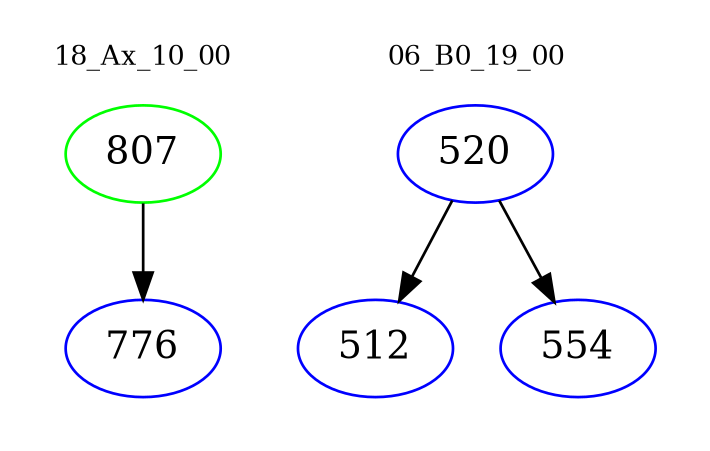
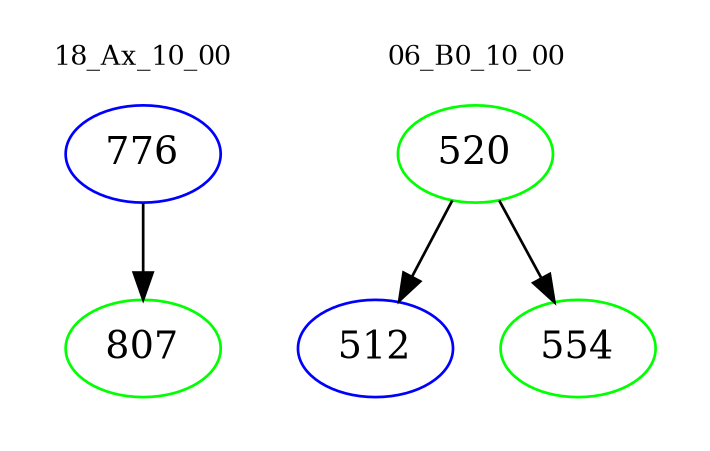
cluster "06_B0_19_00": label "06_B0_19_00" -> "06_B0_10_00"
node "520": color blue -> green
edge "807" -> "776": reversed
node "554": color blue -> green
